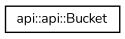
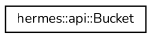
node "api::api::Bucket": label "api::api::Bucket" -> "hermes::api::Bucket"
